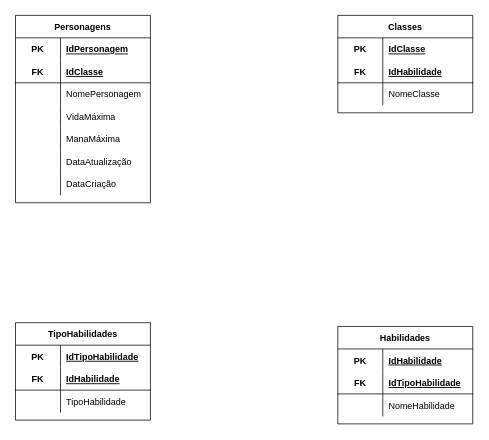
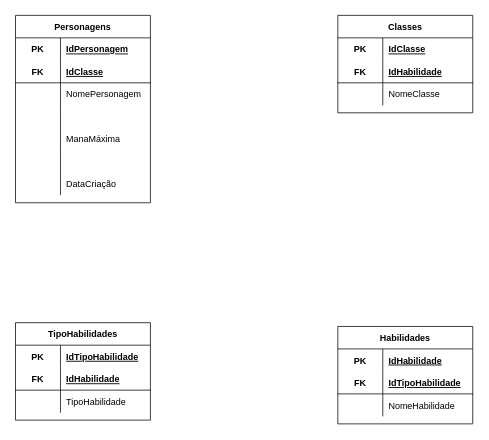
node "VidaMáxima": removed
node "DataAtualização": removed
